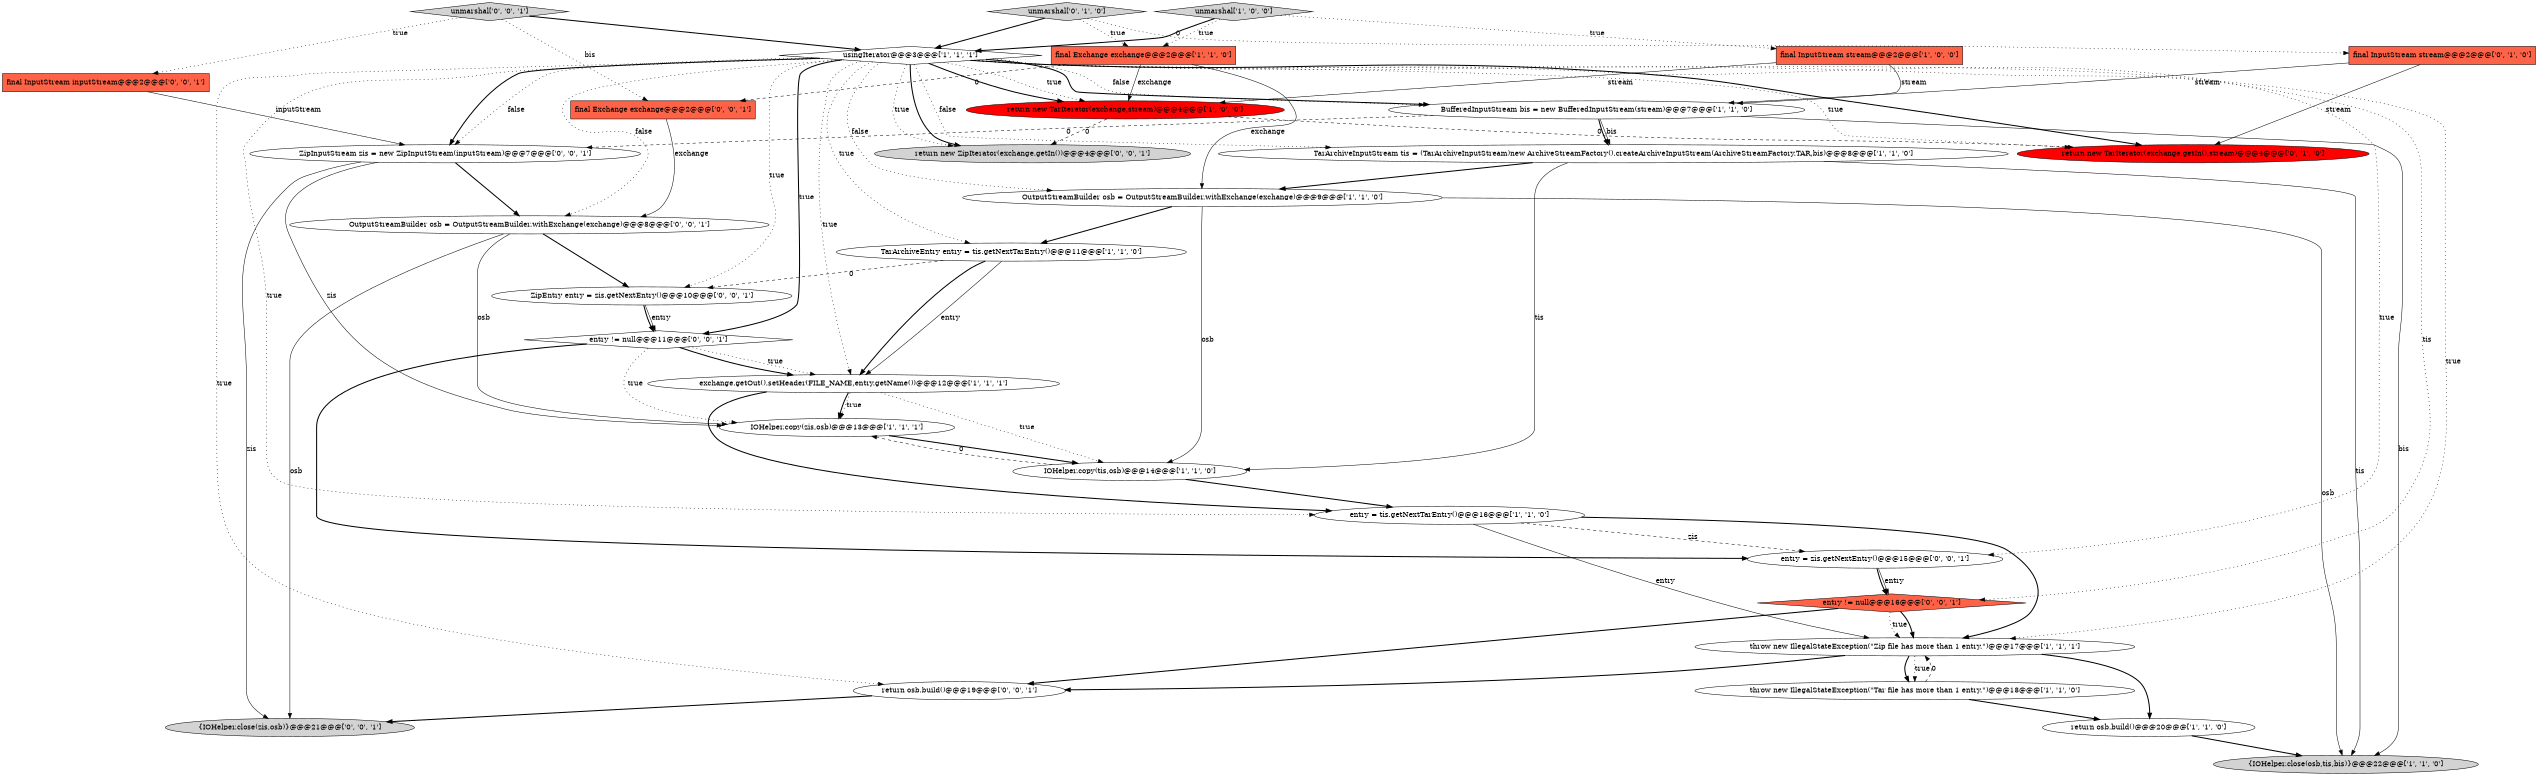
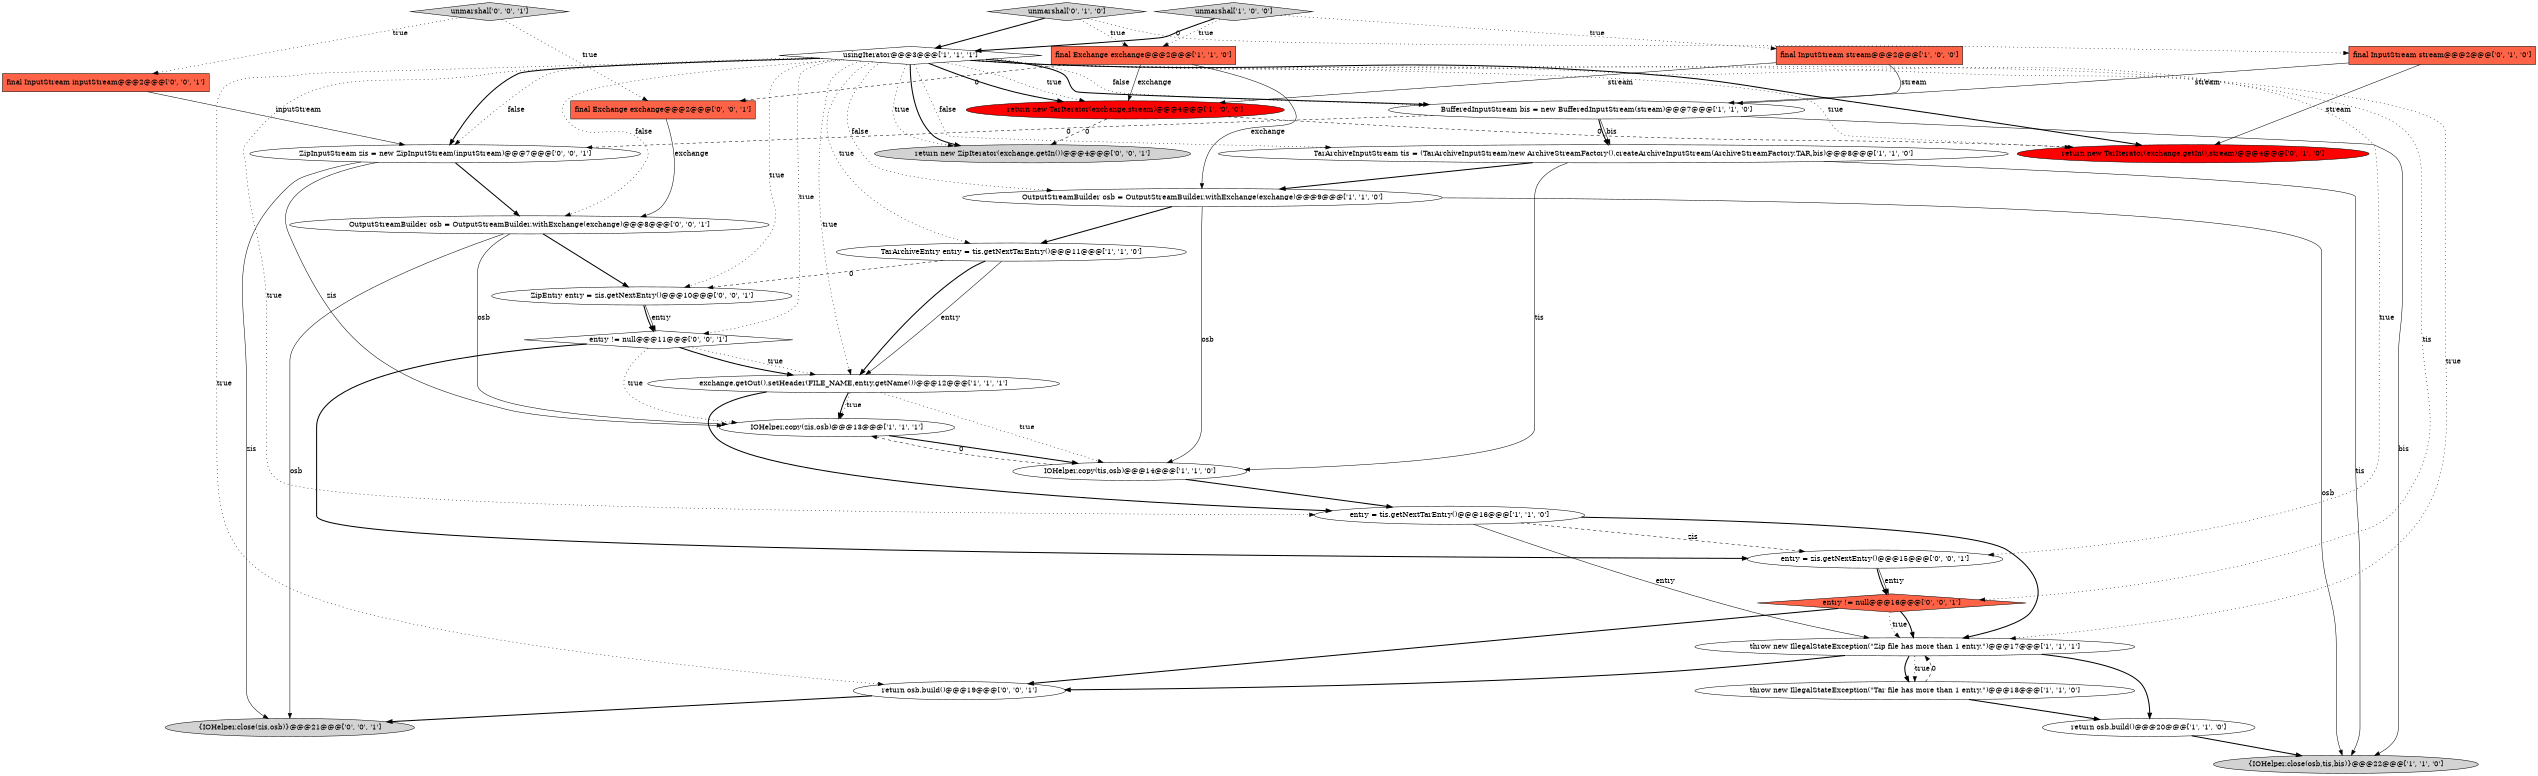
edge "unmarshal['0', '0', '1']" -> "usingIterator@@@3@@@['1', '1', '1']": removed
edge "unmarshal['0', '0', '1']" -> "final Exchange exchange@@@2@@@['0', '0', '1']": label "bis" -> "true"
edge "usingIterator@@@3@@@['1', '1', '1']" -> "entry != null@@@11@@@['0', '0', '1']": style bold -> dotted
